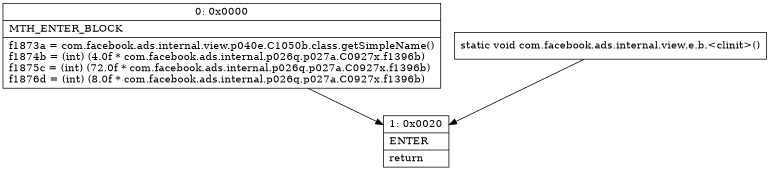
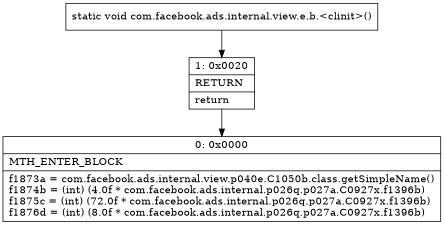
edge "0: 0x0000" -> "1: 0x0020": reversed
node "1: 0x0020": text "ENTER" -> "RETURN"
